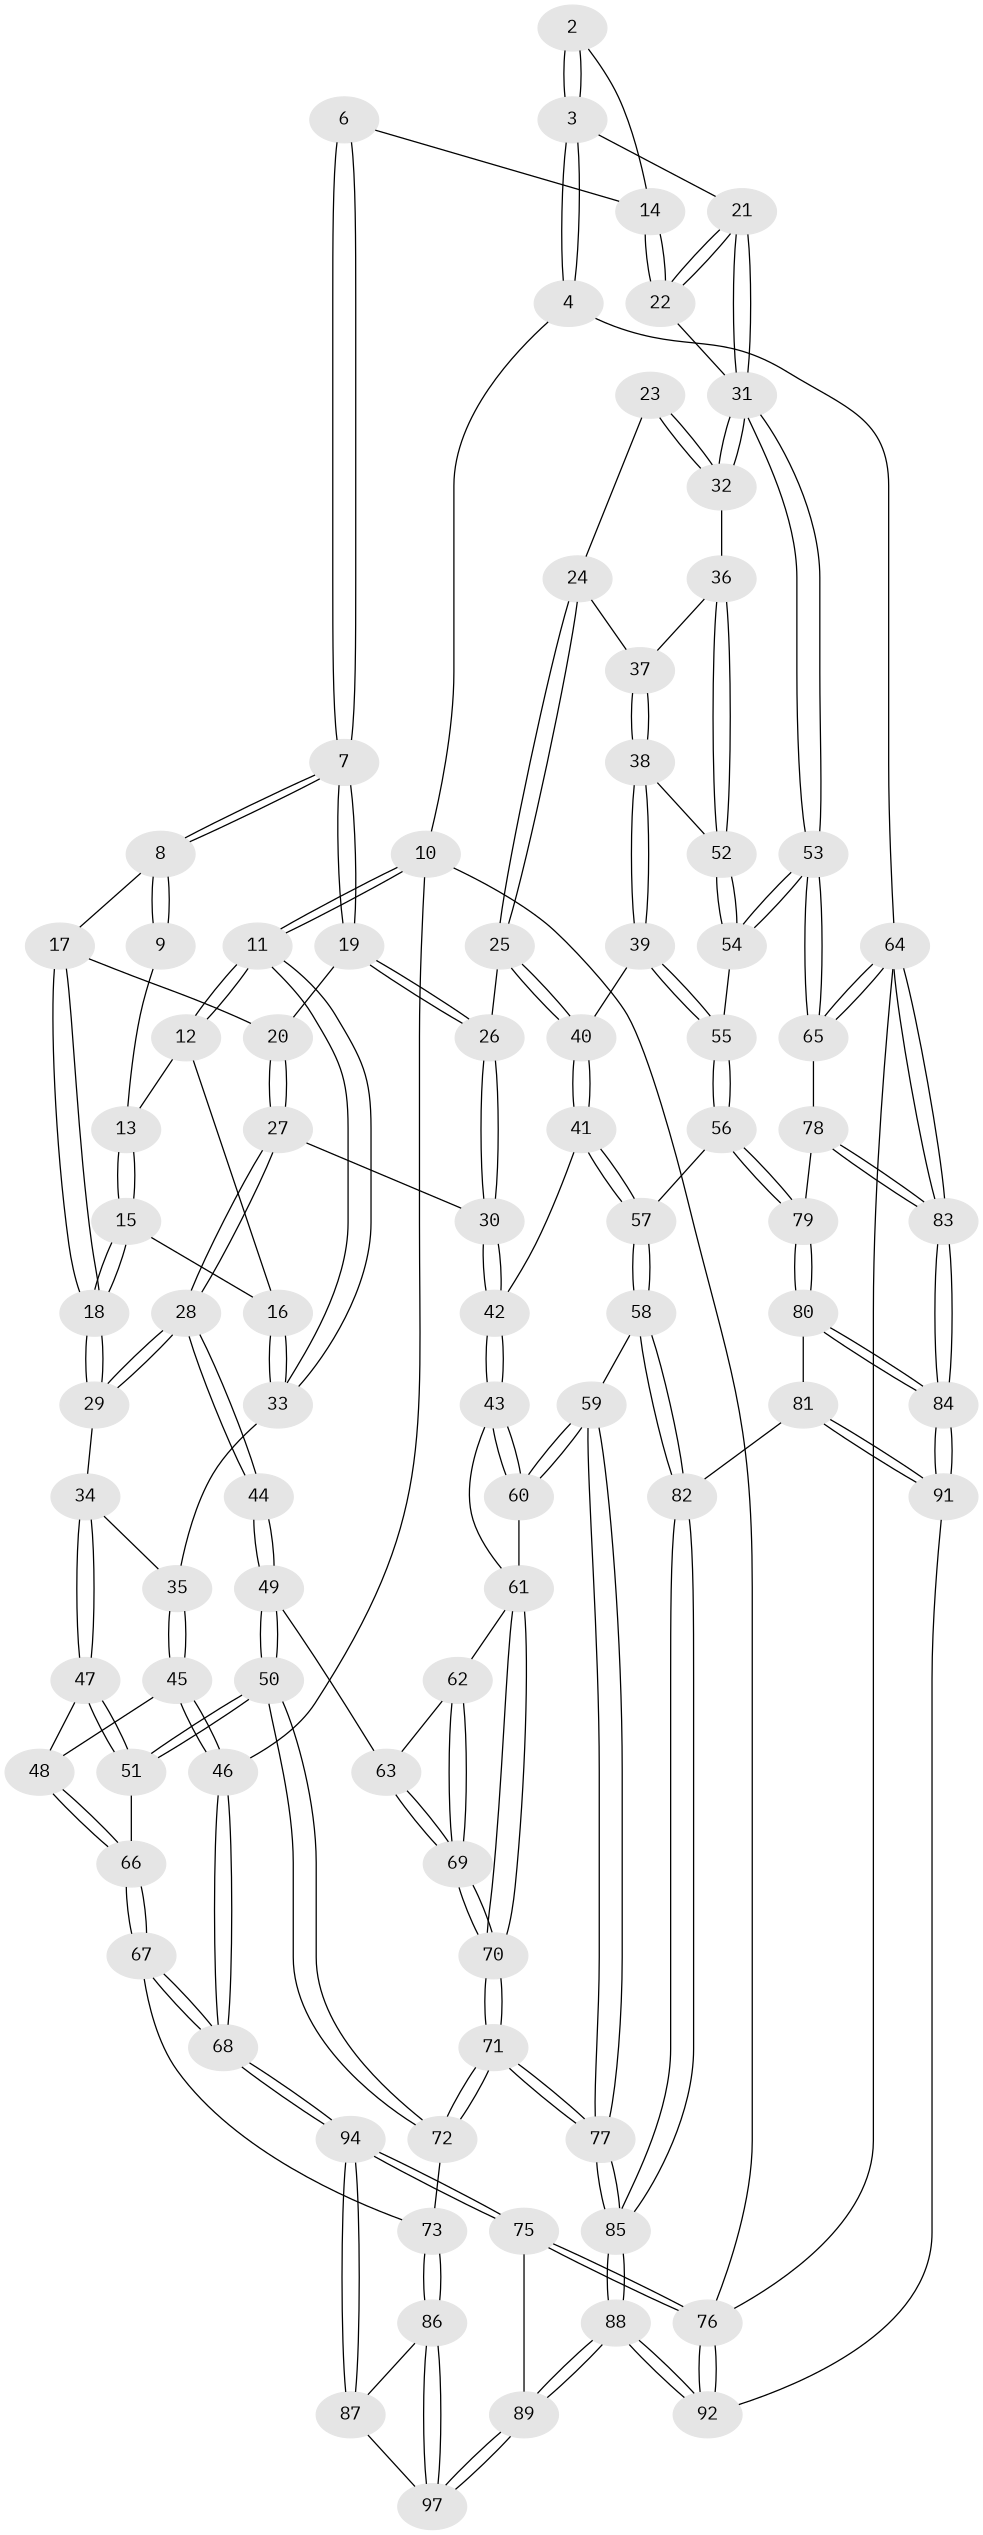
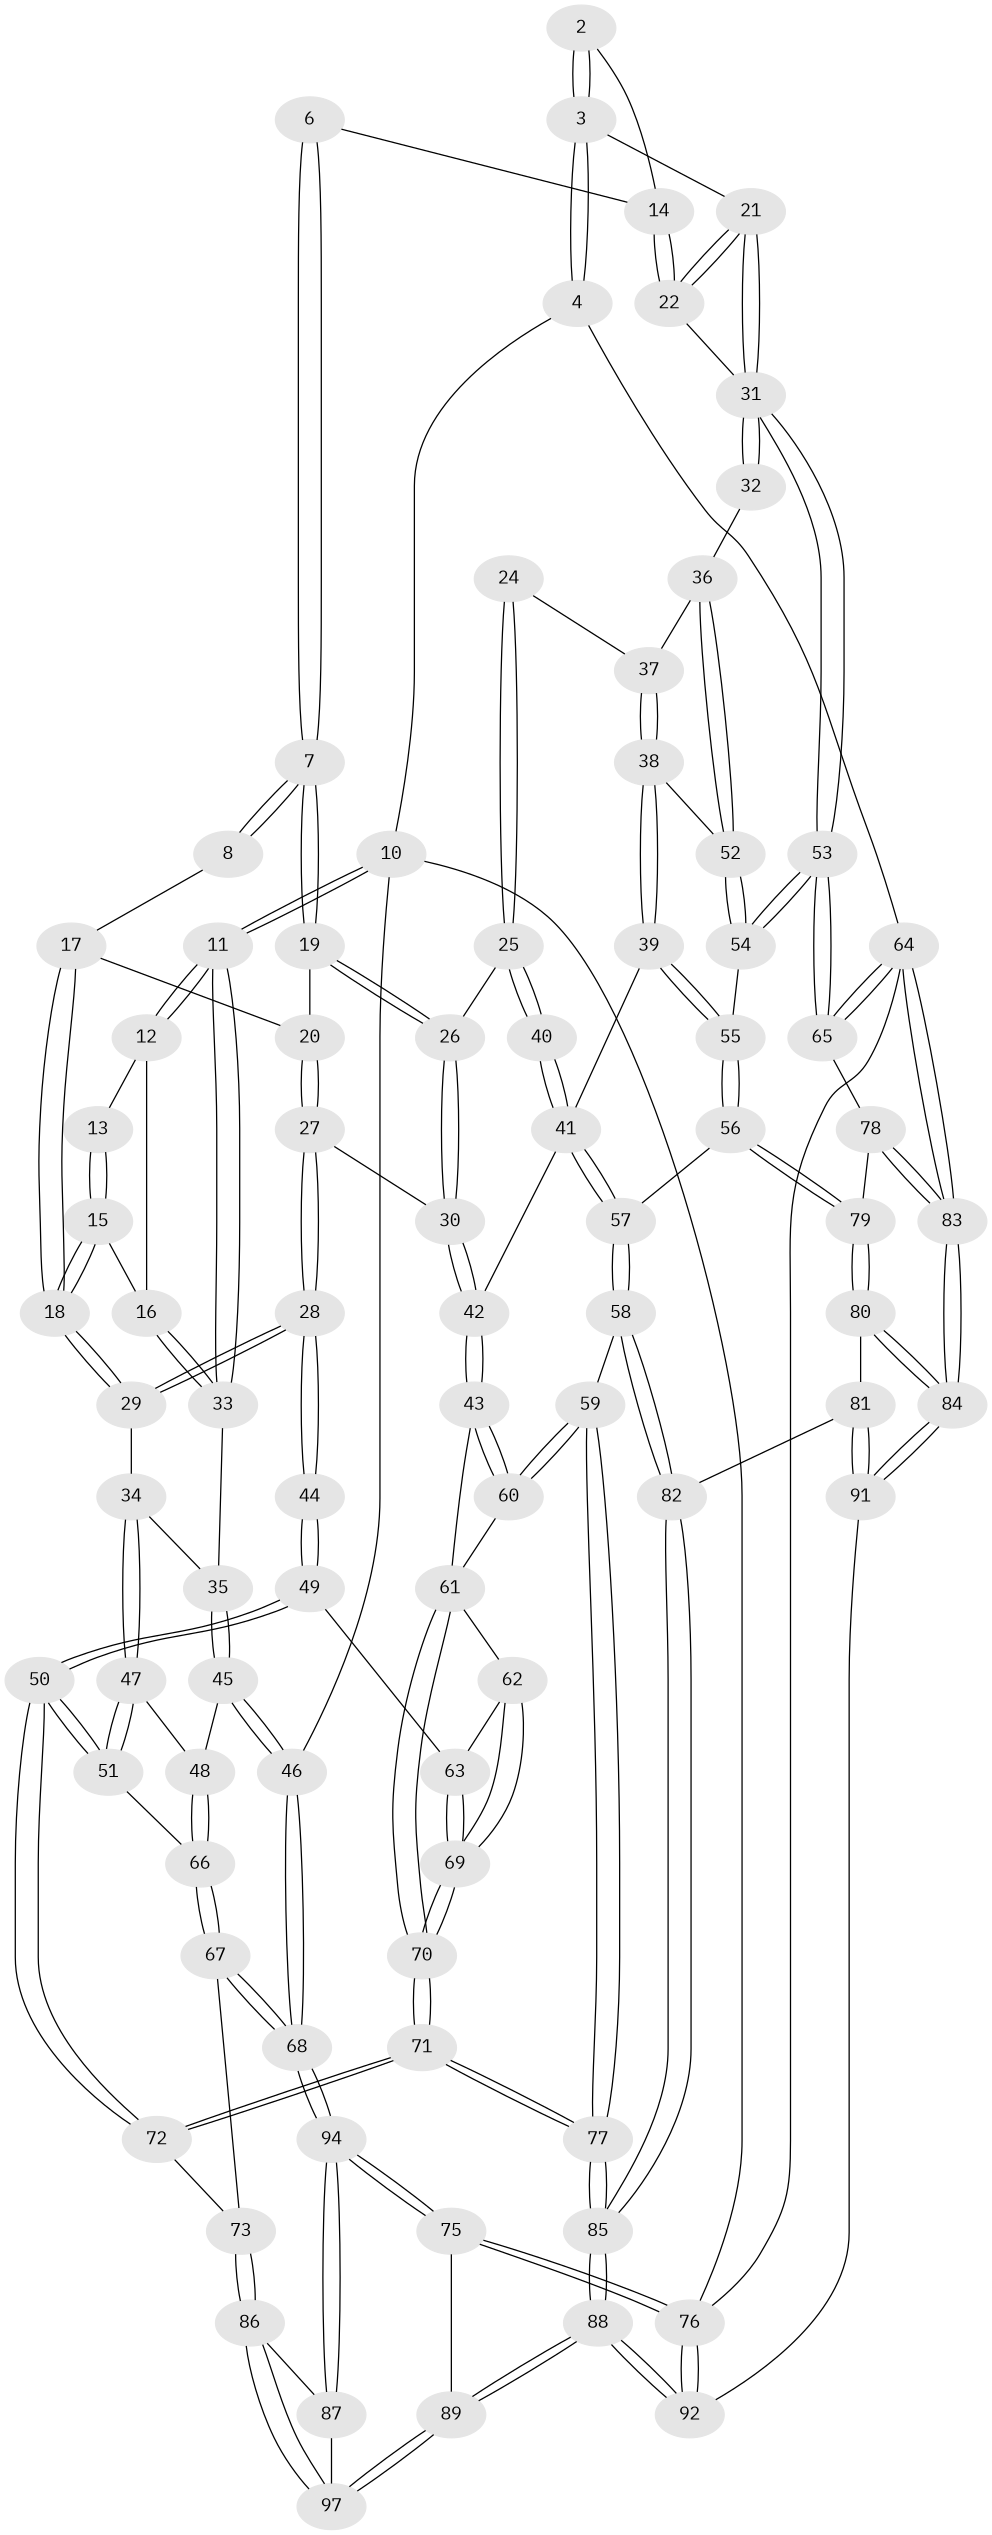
node "23": removed
node "9": removed
edge "39" -- "40": now "39" -- "41"
